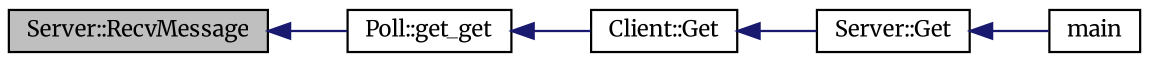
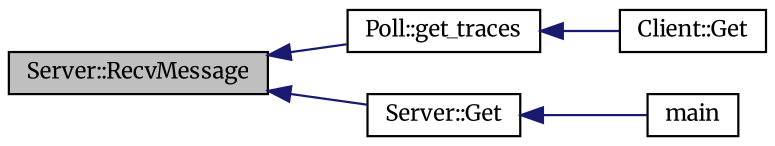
node "Poll::get_get": label "Poll::get_get" -> "Poll::get_traces"
edge "Server::Get" -> "Client::Get": now "Server::Get" -> "Server::RecvMessage"
